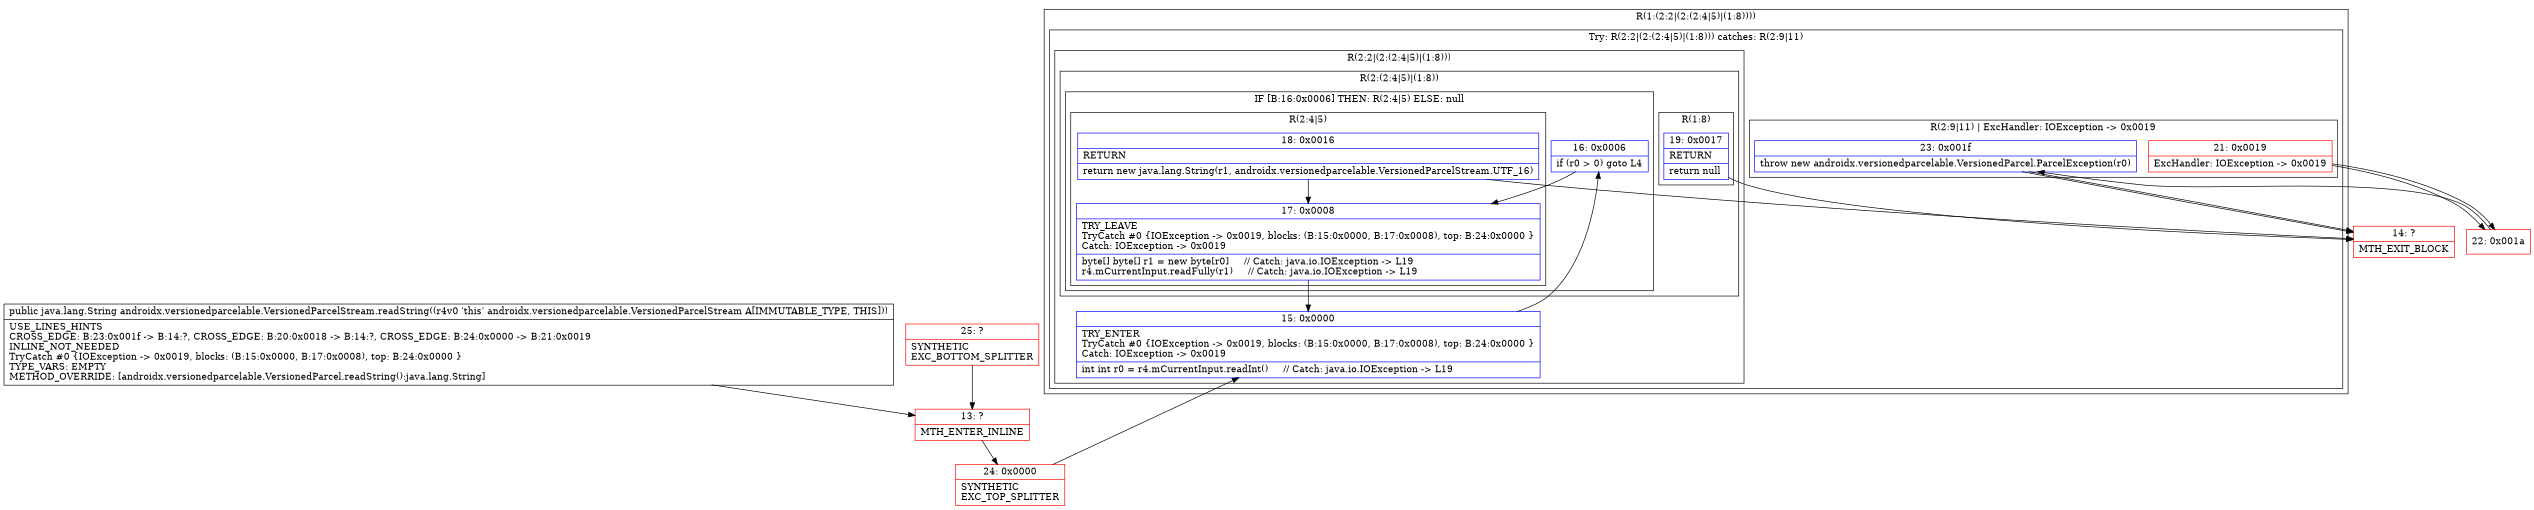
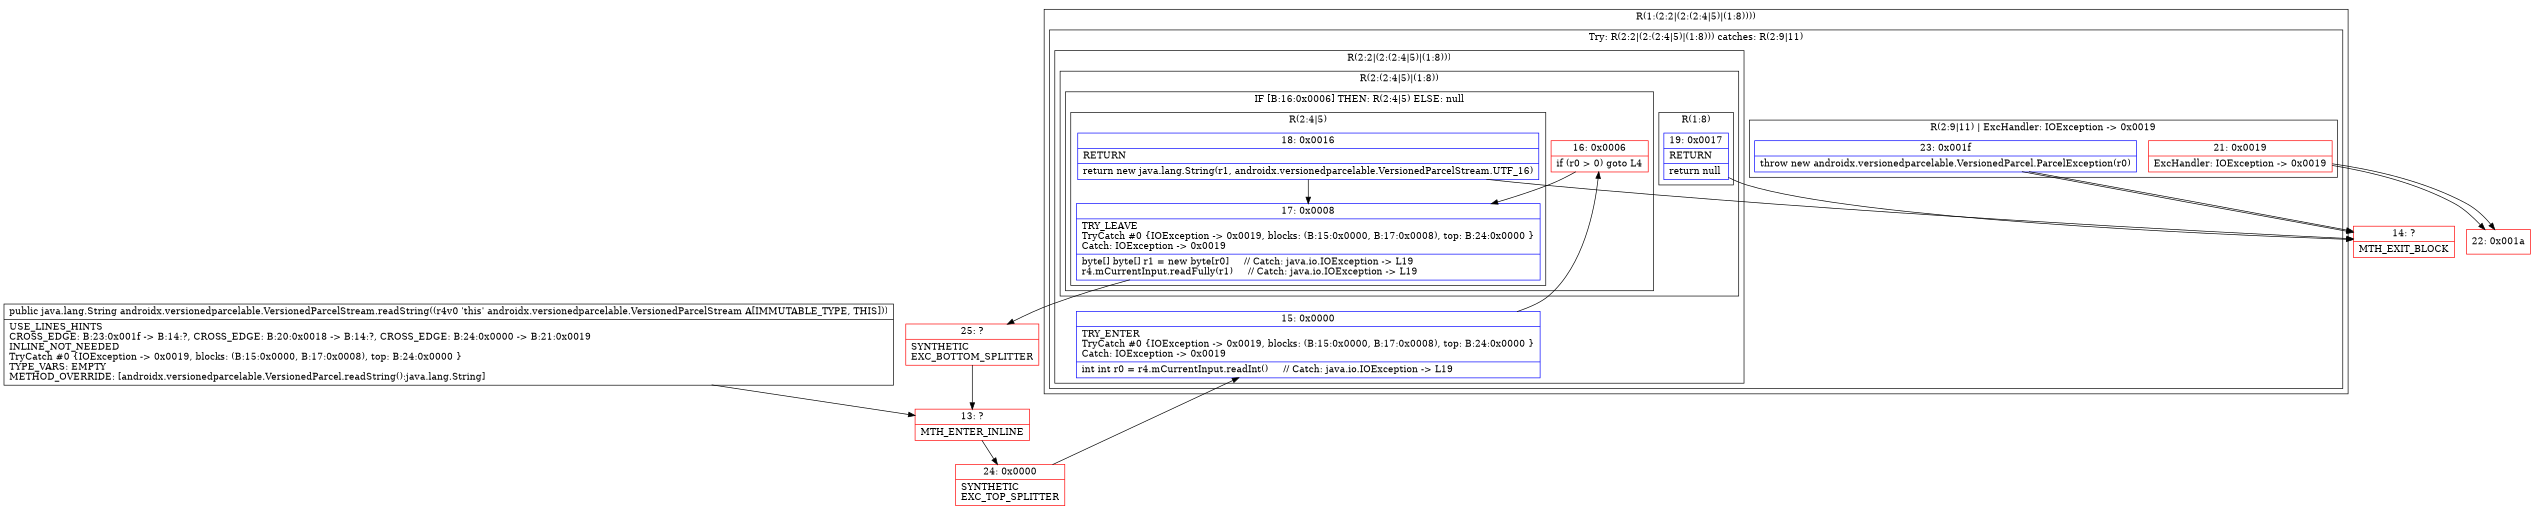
node "16: 0x0006": color blue -> red
edge "22: 0x001a" -> "23: 0x001f": removed
edge "17: 0x0008" -> "15: 0x0000": now "17: 0x0008" -> "25: ?"
